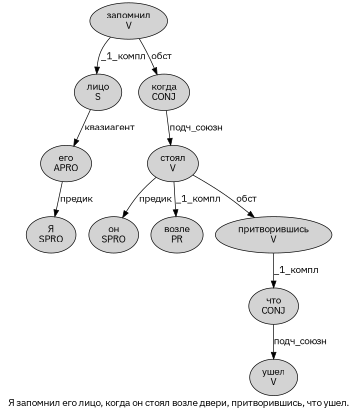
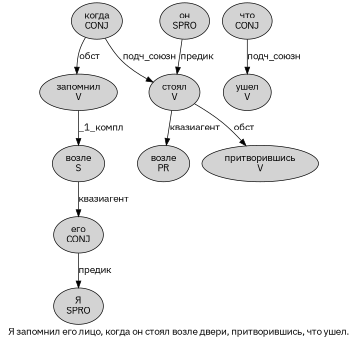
edge "запомнил V" -> "когда CONJ": reversed
node "лицо S": label "лицо S" -> "возле S"
node "его APRO": label "его APRO" -> "его CONJ"
edge "стоял V" -> "он SPRO": reversed
edge "стоял V" -> "возле PR": label "_1_компл" -> "квазиагент"
edge "притворившись V" -> "что CONJ": removed, label "_1_компл"
